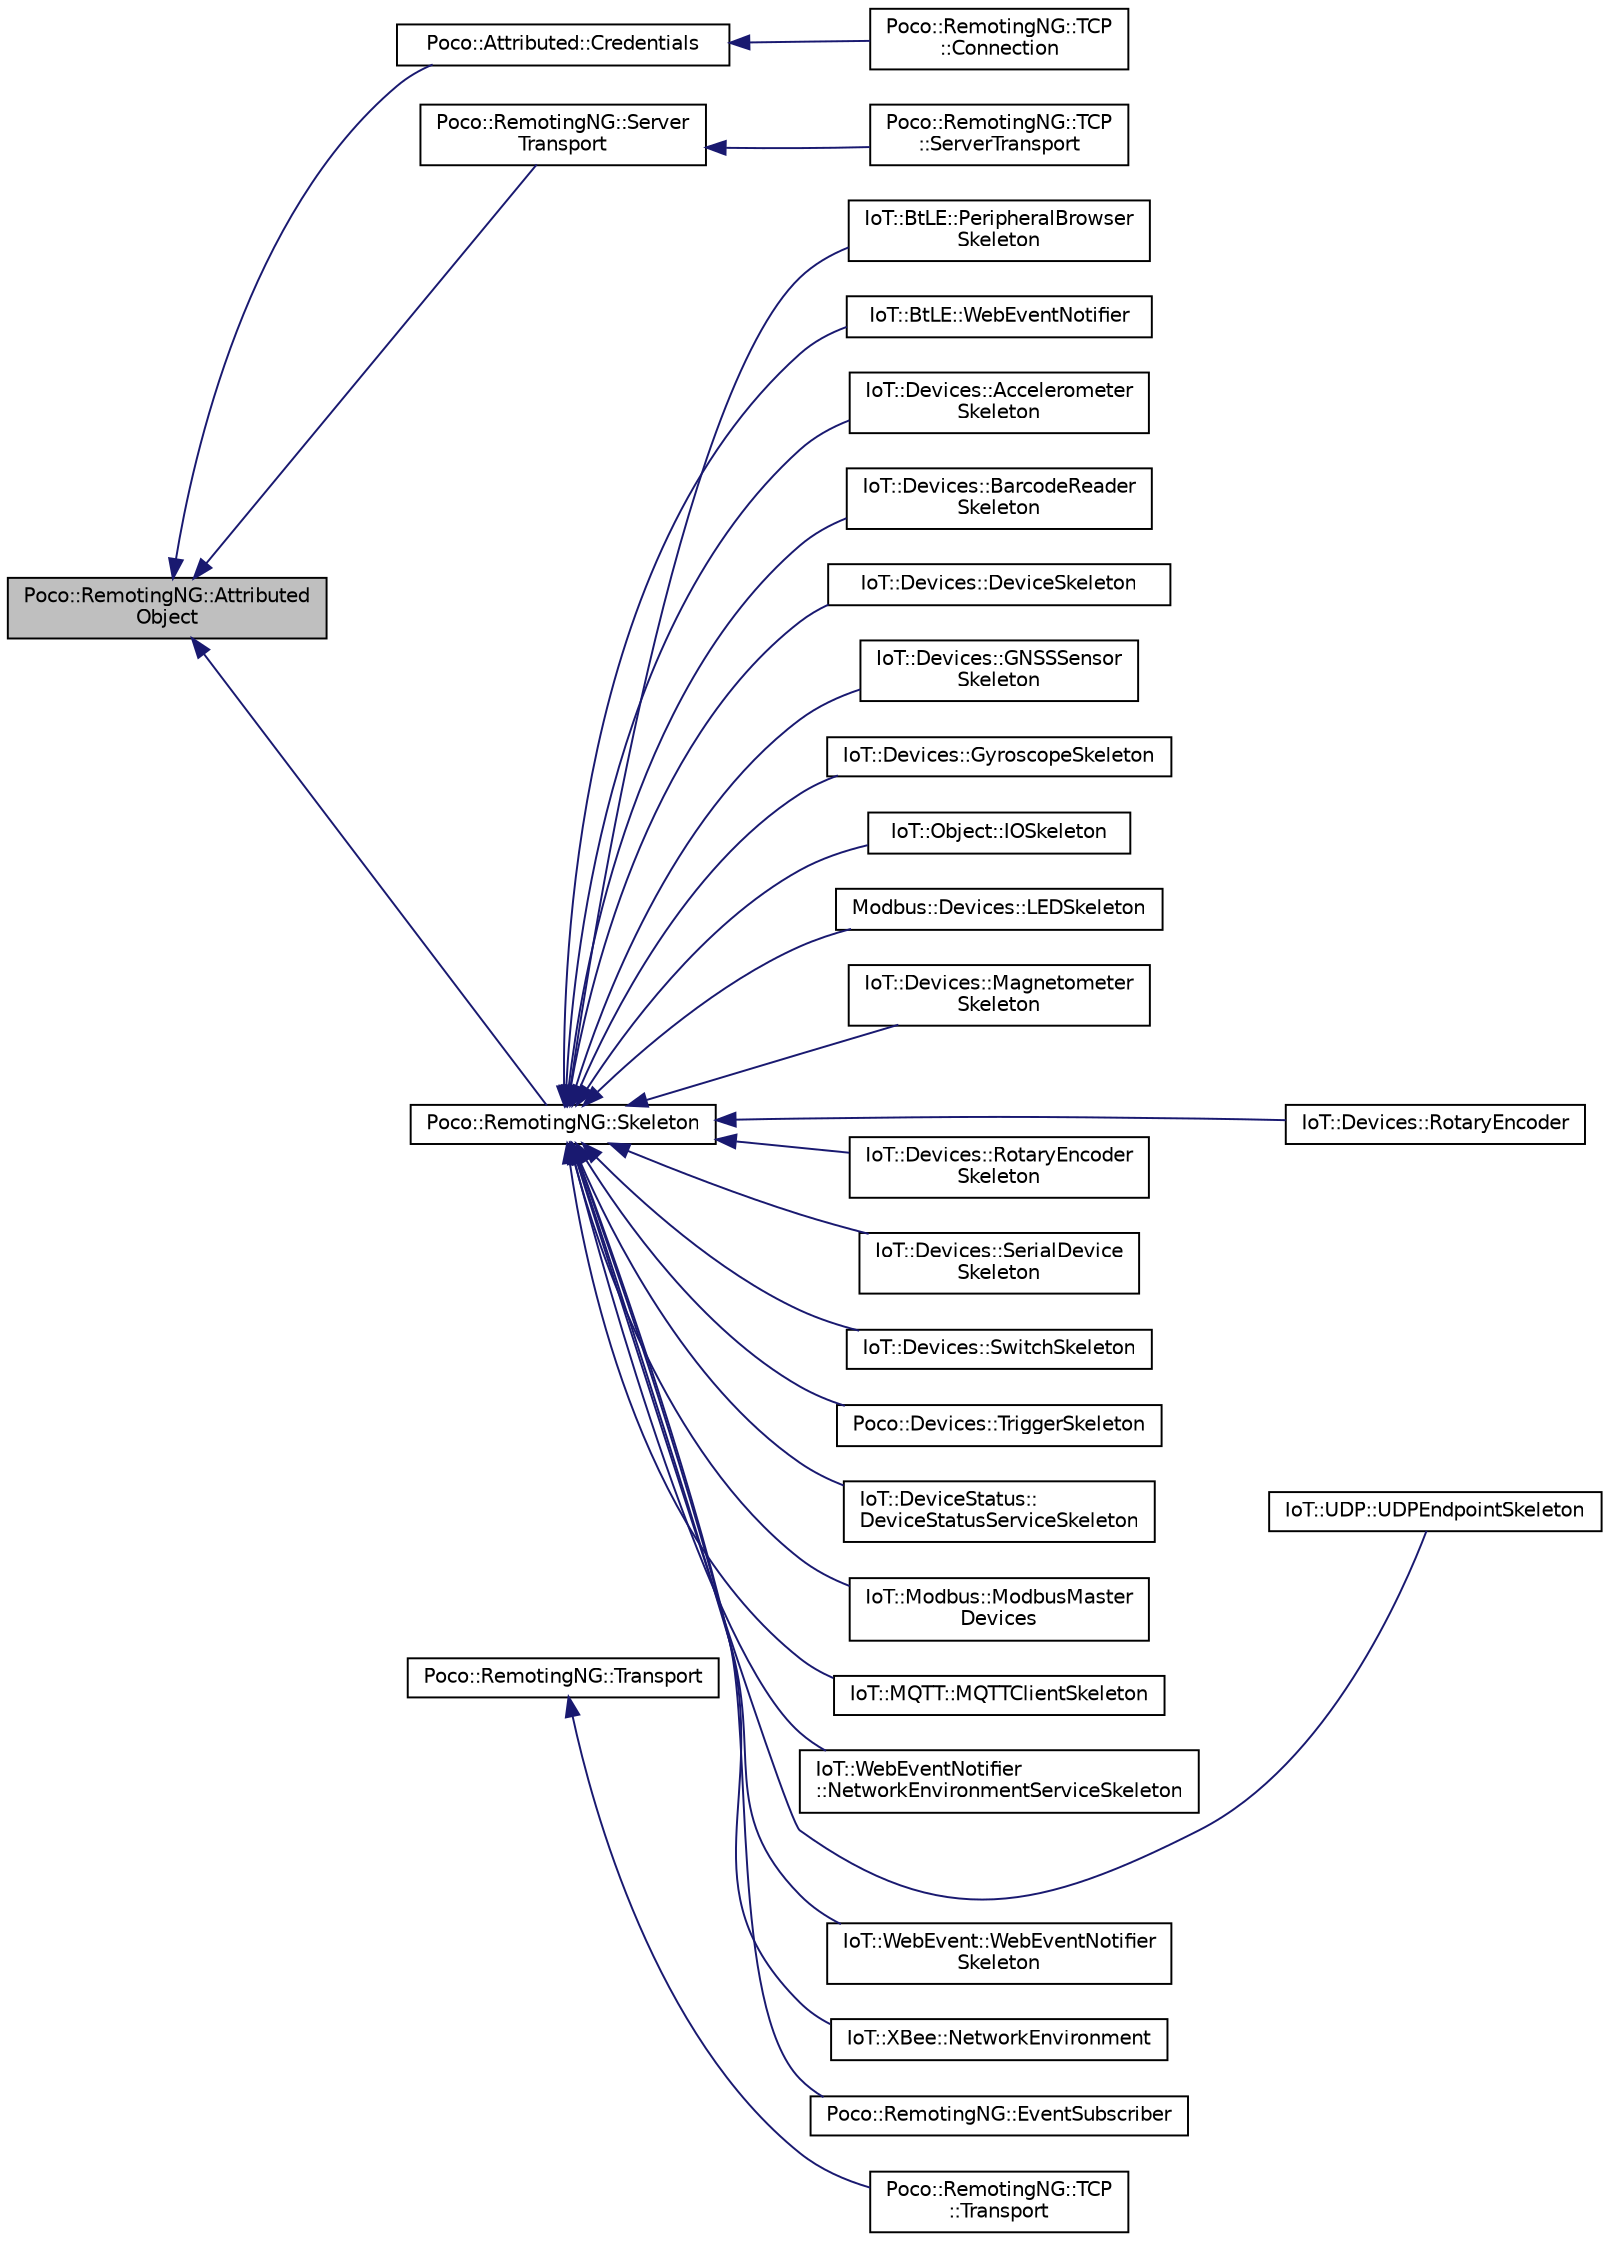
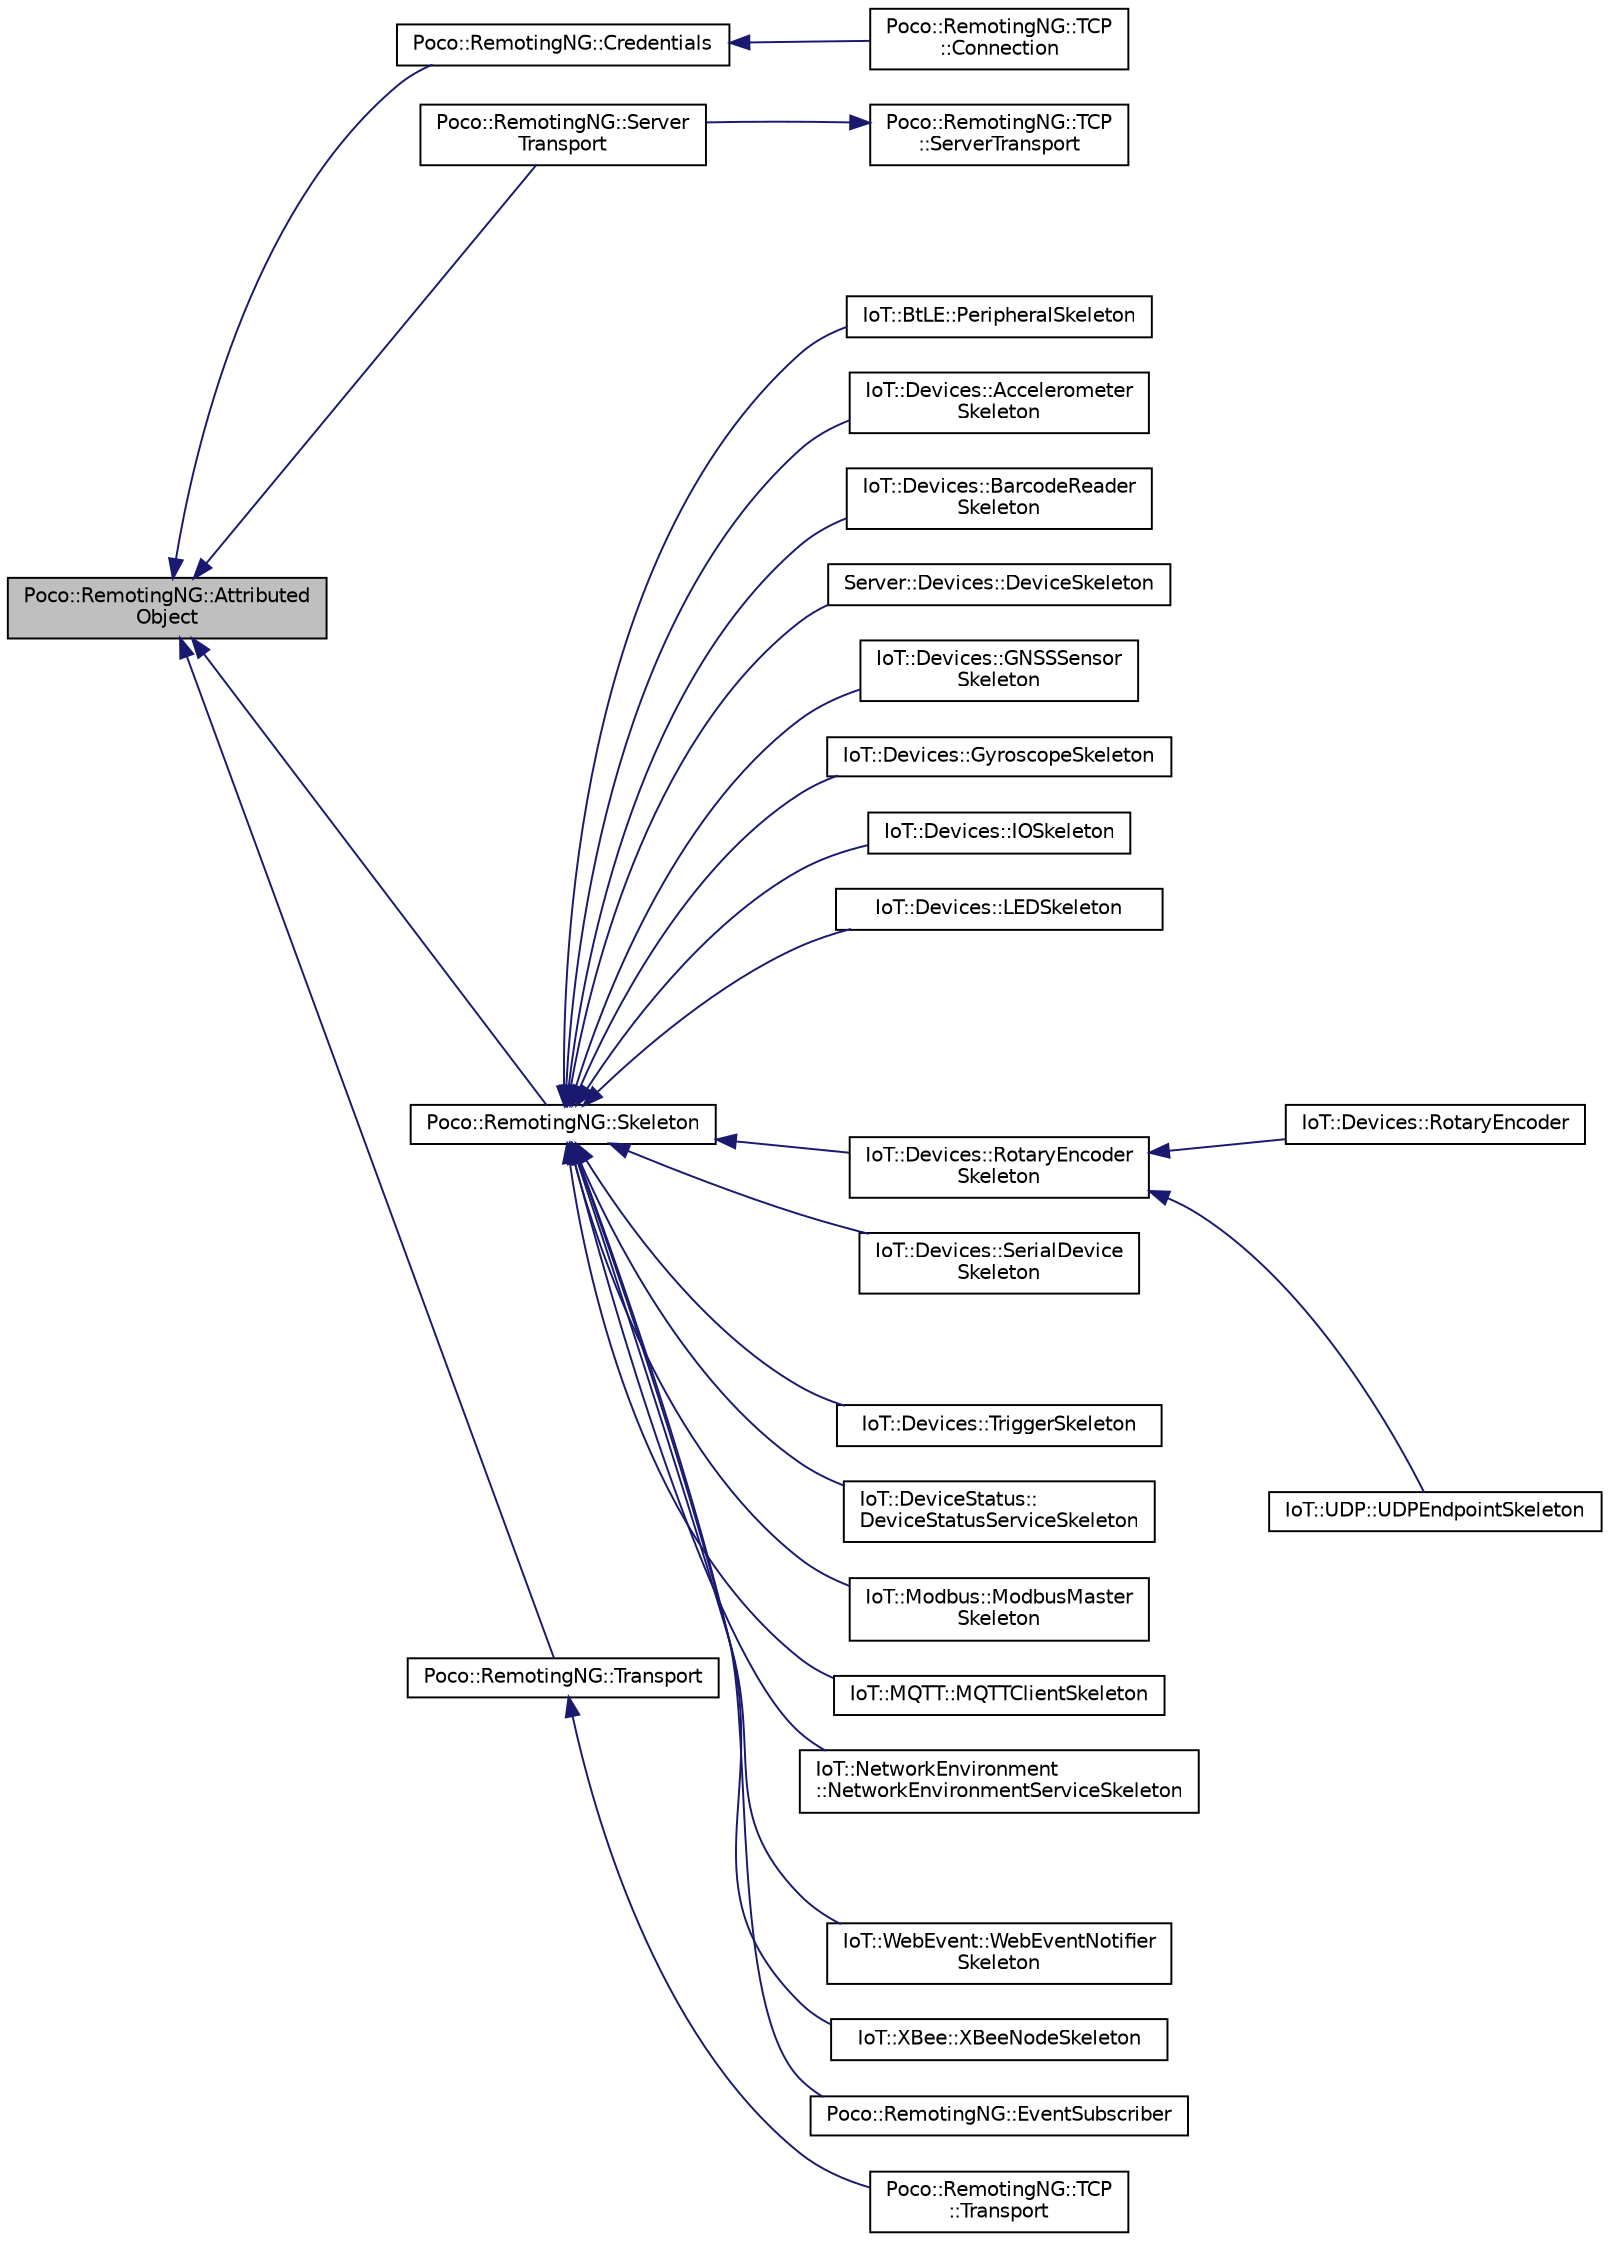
node "Poco::Attributed::Credentials": label "Poco::Attributed::Credentials" -> "Poco::RemotingNG::Credentials"
edge "Poco::RemotingNG::TCP ::ServerTransport" -> "Poco::RemotingNG::Server Transport": reversed
node "IoT::BtLE::PeripheralBrowser Skeleton": removed
node "IoT::BtLE::WebEventNotifier": label "IoT::BtLE::WebEventNotifier" -> "IoT::BtLE::PeripheralSkeleton"
node "IoT::Devices::DeviceSkeleton": label "IoT::Devices::DeviceSkeleton" -> "Server::Devices::DeviceSkeleton"
node "IoT::Object::IOSkeleton": label "IoT::Object::IOSkeleton" -> "IoT::Devices::IOSkeleton"
node "Modbus::Devices::LEDSkeleton": label "Modbus::Devices::LEDSkeleton" -> "IoT::Devices::LEDSkeleton"
node "IoT::Devices::Magnetometer Skeleton": removed
edge "IoT::Devices::RotaryEncoder" -> "Poco::RemotingNG::Skeleton": now "IoT::Devices::RotaryEncoder" -> "IoT::Devices::RotaryEncoder Skeleton"
edge "Poco::RemotingNG::Transport" -> "Poco::RemotingNG::Attributed Object": added
node "IoT::Devices::SwitchSkeleton": removed
node "Poco::Devices::TriggerSkeleton": label "Poco::Devices::TriggerSkeleton" -> "IoT::Devices::TriggerSkeleton"
node "IoT::Modbus::ModbusMaster Devices": label "IoT::Modbus::ModbusMaster Devices" -> "IoT::Modbus::ModbusMaster Skeleton"
node "IoT::WebEventNotifier ::NetworkEnvironmentServiceSkeleton": label "IoT::WebEventNotifier ::NetworkEnvironmentServiceSkeleton" -> "IoT::NetworkEnvironment ::NetworkEnvironmentServiceSkeleton"
edge "IoT::UDP::UDPEndpointSkeleton" -> "Poco::RemotingNG::Skeleton": now "IoT::UDP::UDPEndpointSkeleton" -> "IoT::Devices::RotaryEncoder Skeleton"
node "IoT::XBee::NetworkEnvironment": label "IoT::XBee::NetworkEnvironment" -> "IoT::XBee::XBeeNodeSkeleton"
